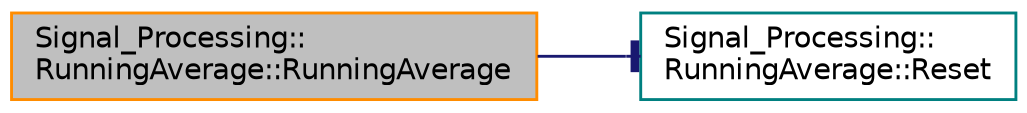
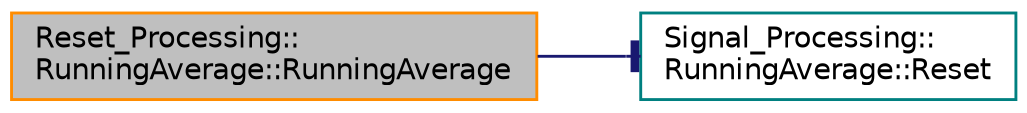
node "Signal_Processing:: RunningAverage::RunningAverage": label "Signal_Processing:: RunningAverage::RunningAverage" -> "Reset_Processing:: RunningAverage::RunningAverage"
